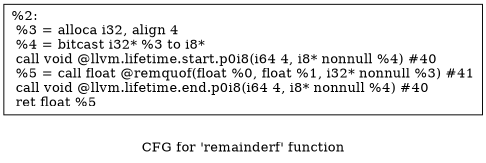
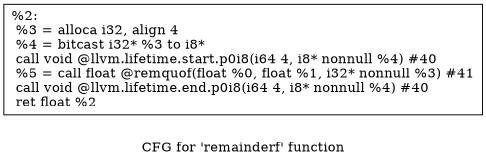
node "%2:": text "ret float %5" -> "ret float %2"
